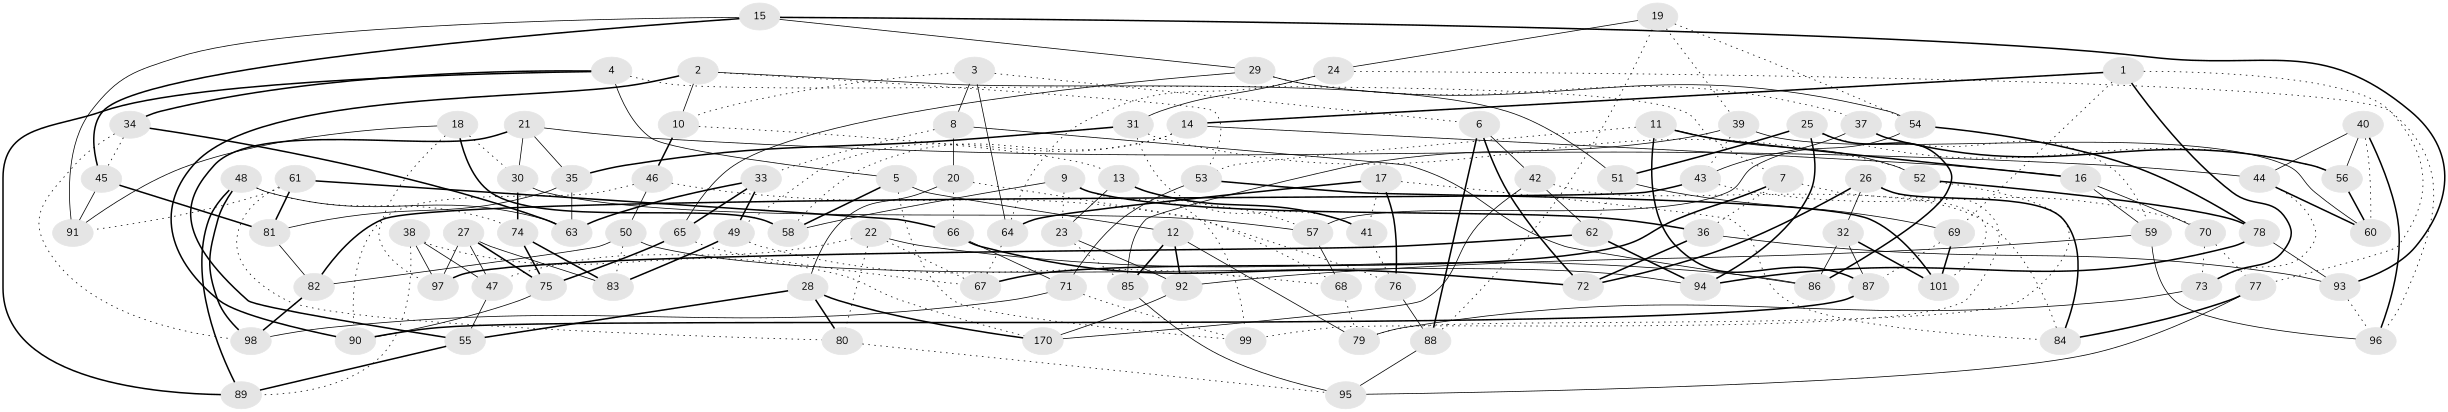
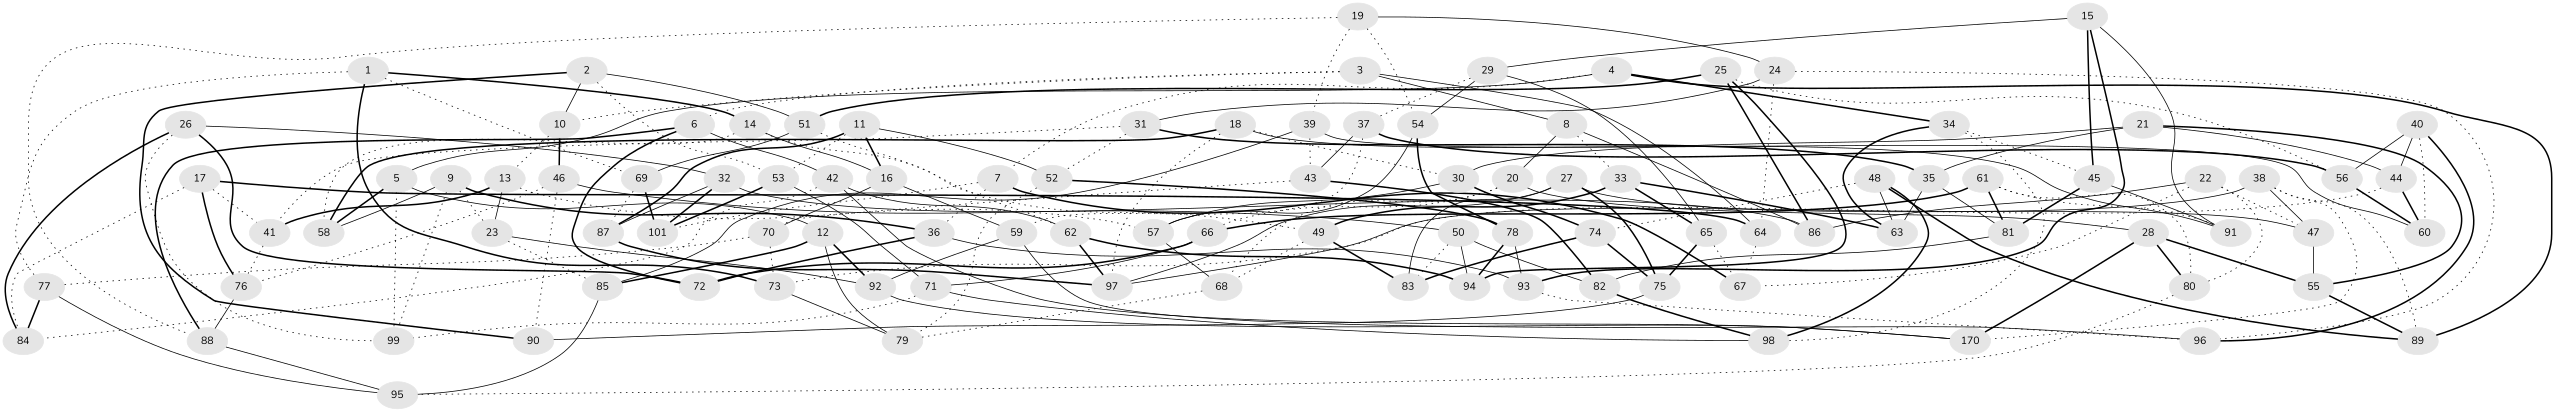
edge "87" -- "90": now "87" -- "97"
